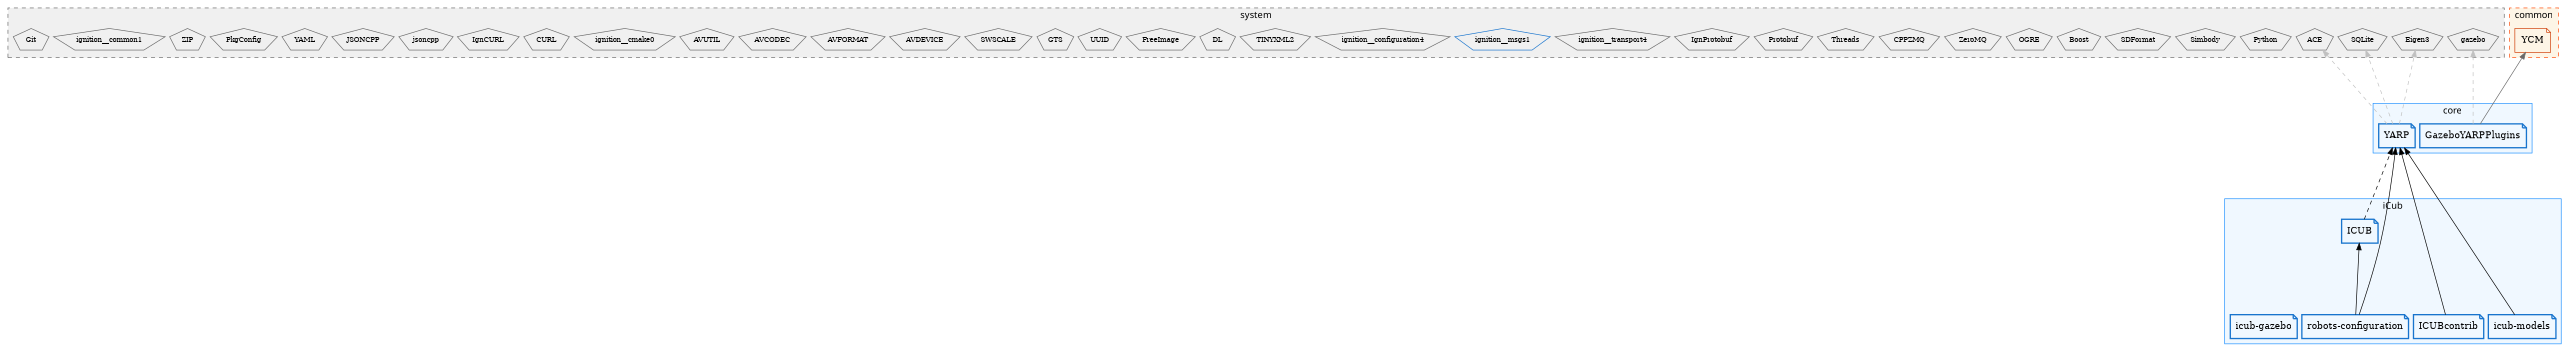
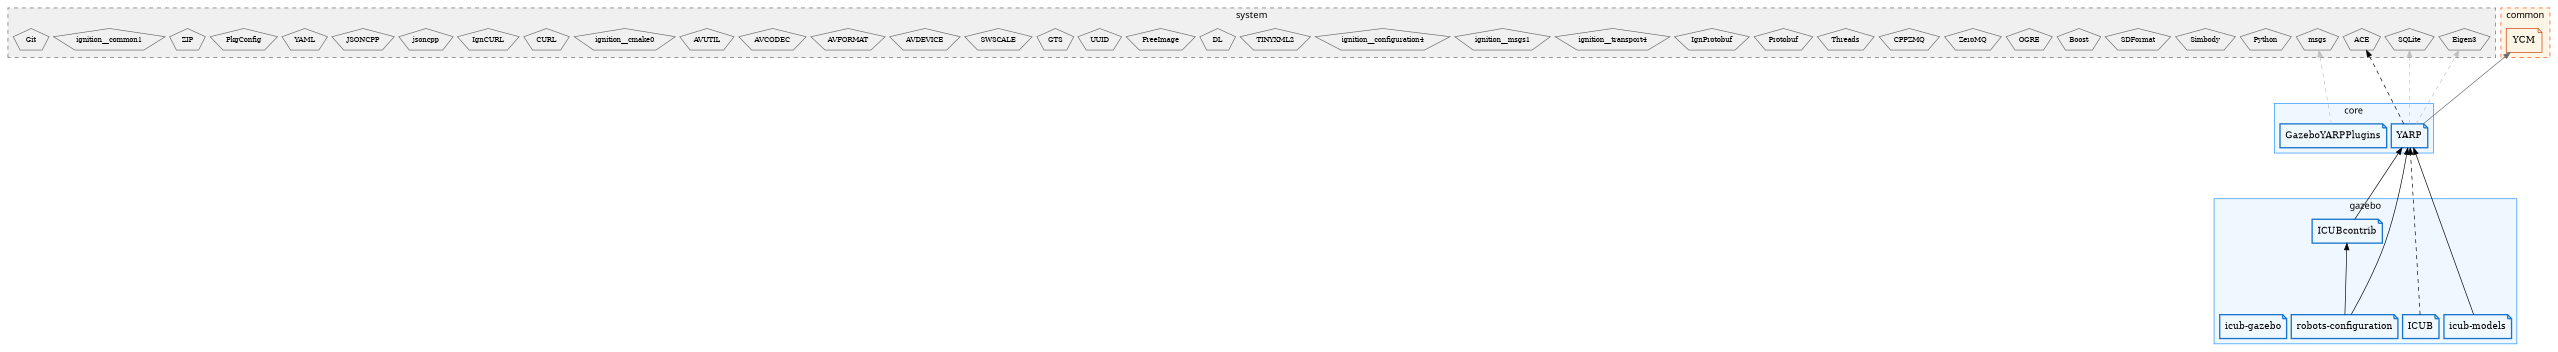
node "ignition__msgs1": color dodgerblue3 -> dimgray
node "gazebo": label "gazebo" -> "msgs"
edge "YARP" -> "ACE": color gray -> black
edge "GazeboYARPPlugins" -> "YCM": now "YARP" -> "YCM"
cluster "iCub": label "iCub" -> "gazebo"
edge "robots-configuration" -> "ICUB": now "robots-configuration" -> "ICUBcontrib"
